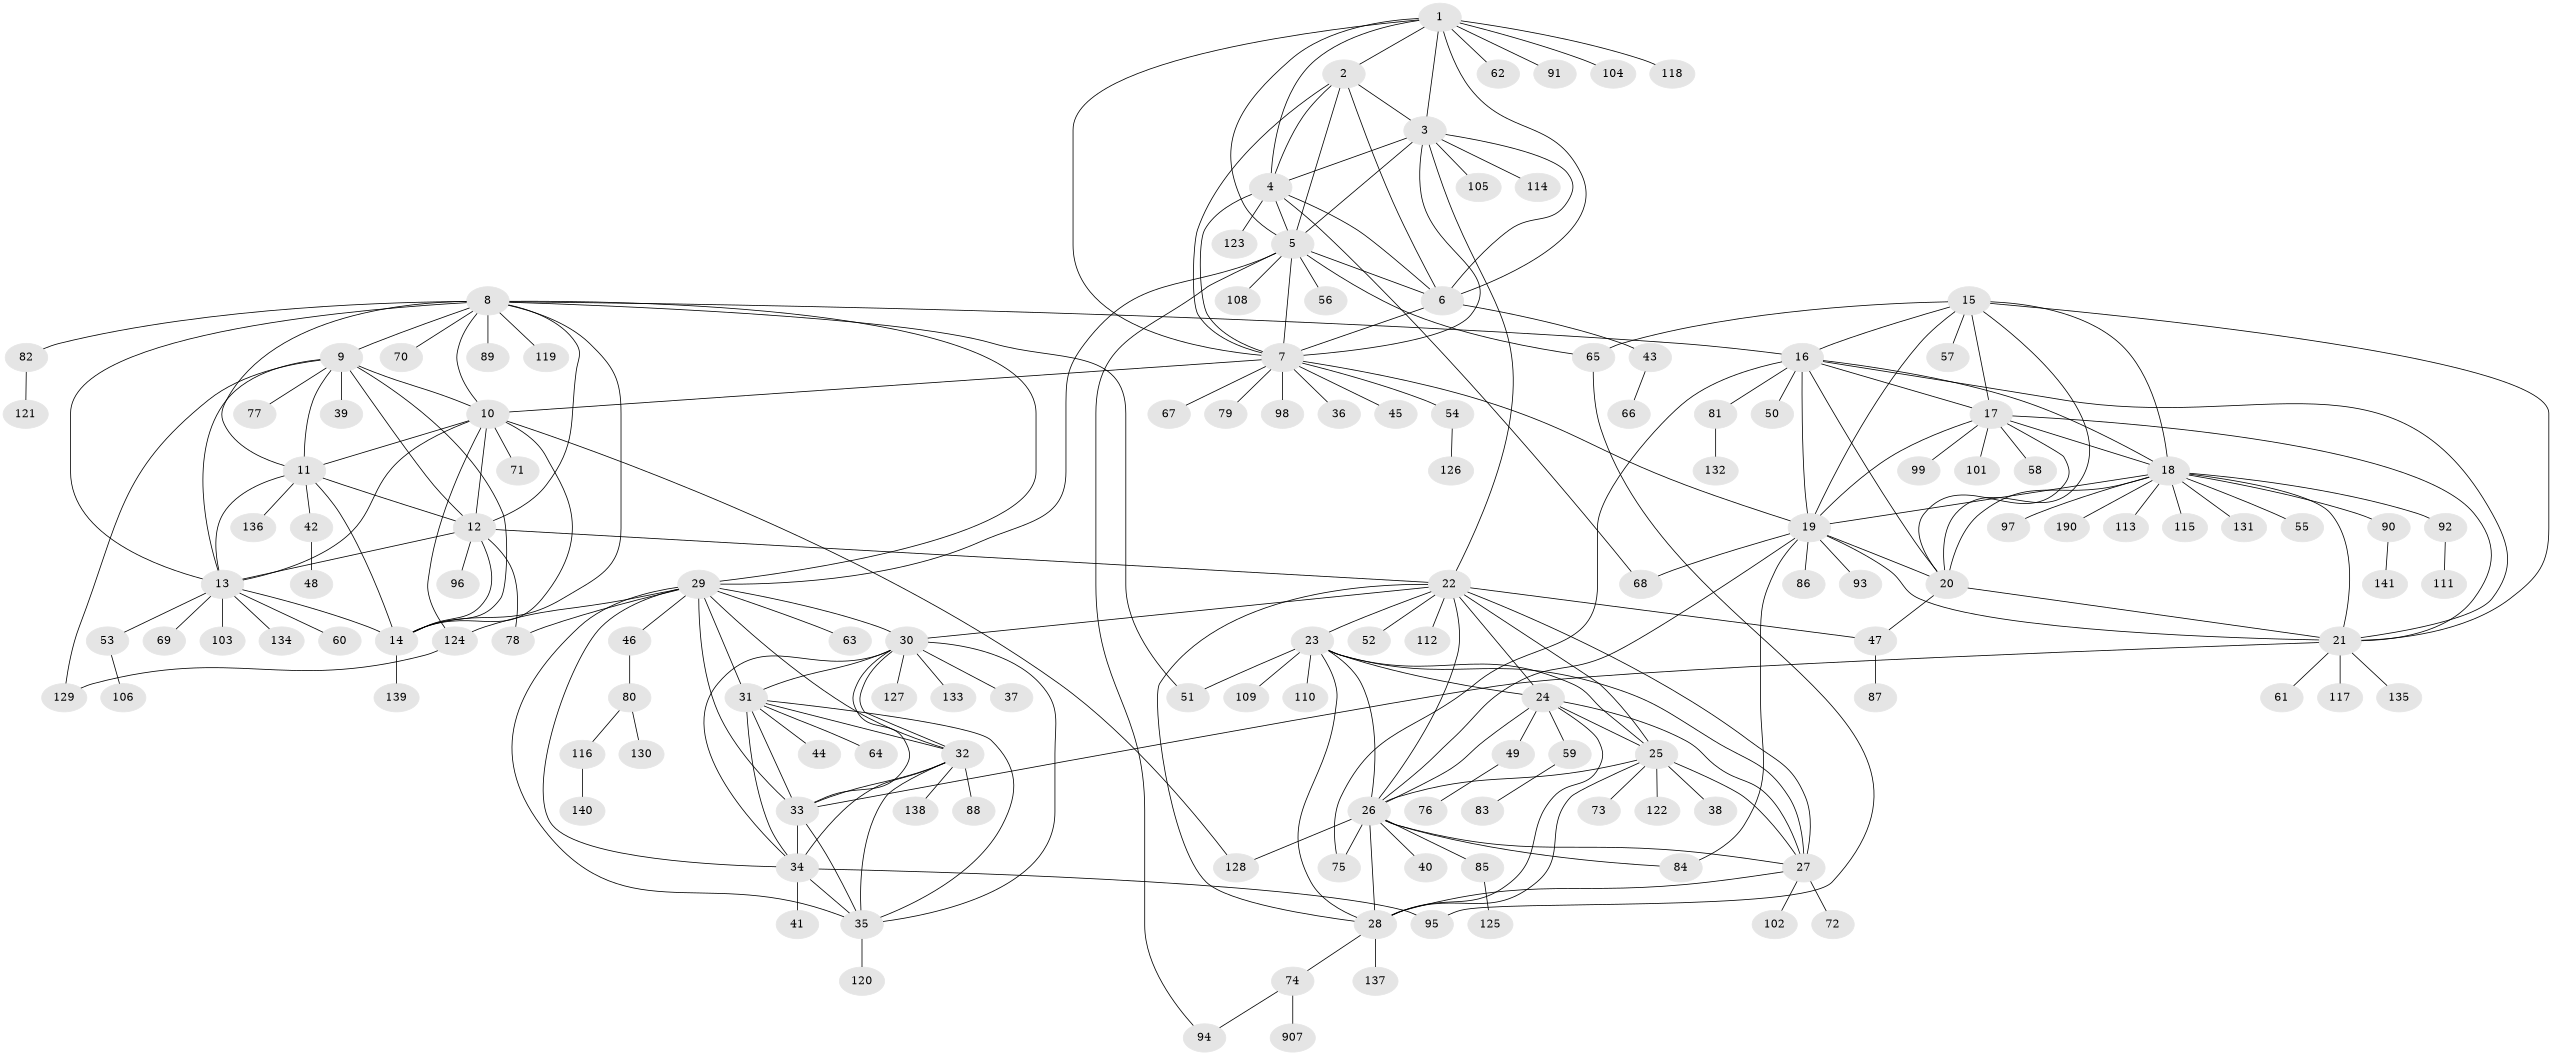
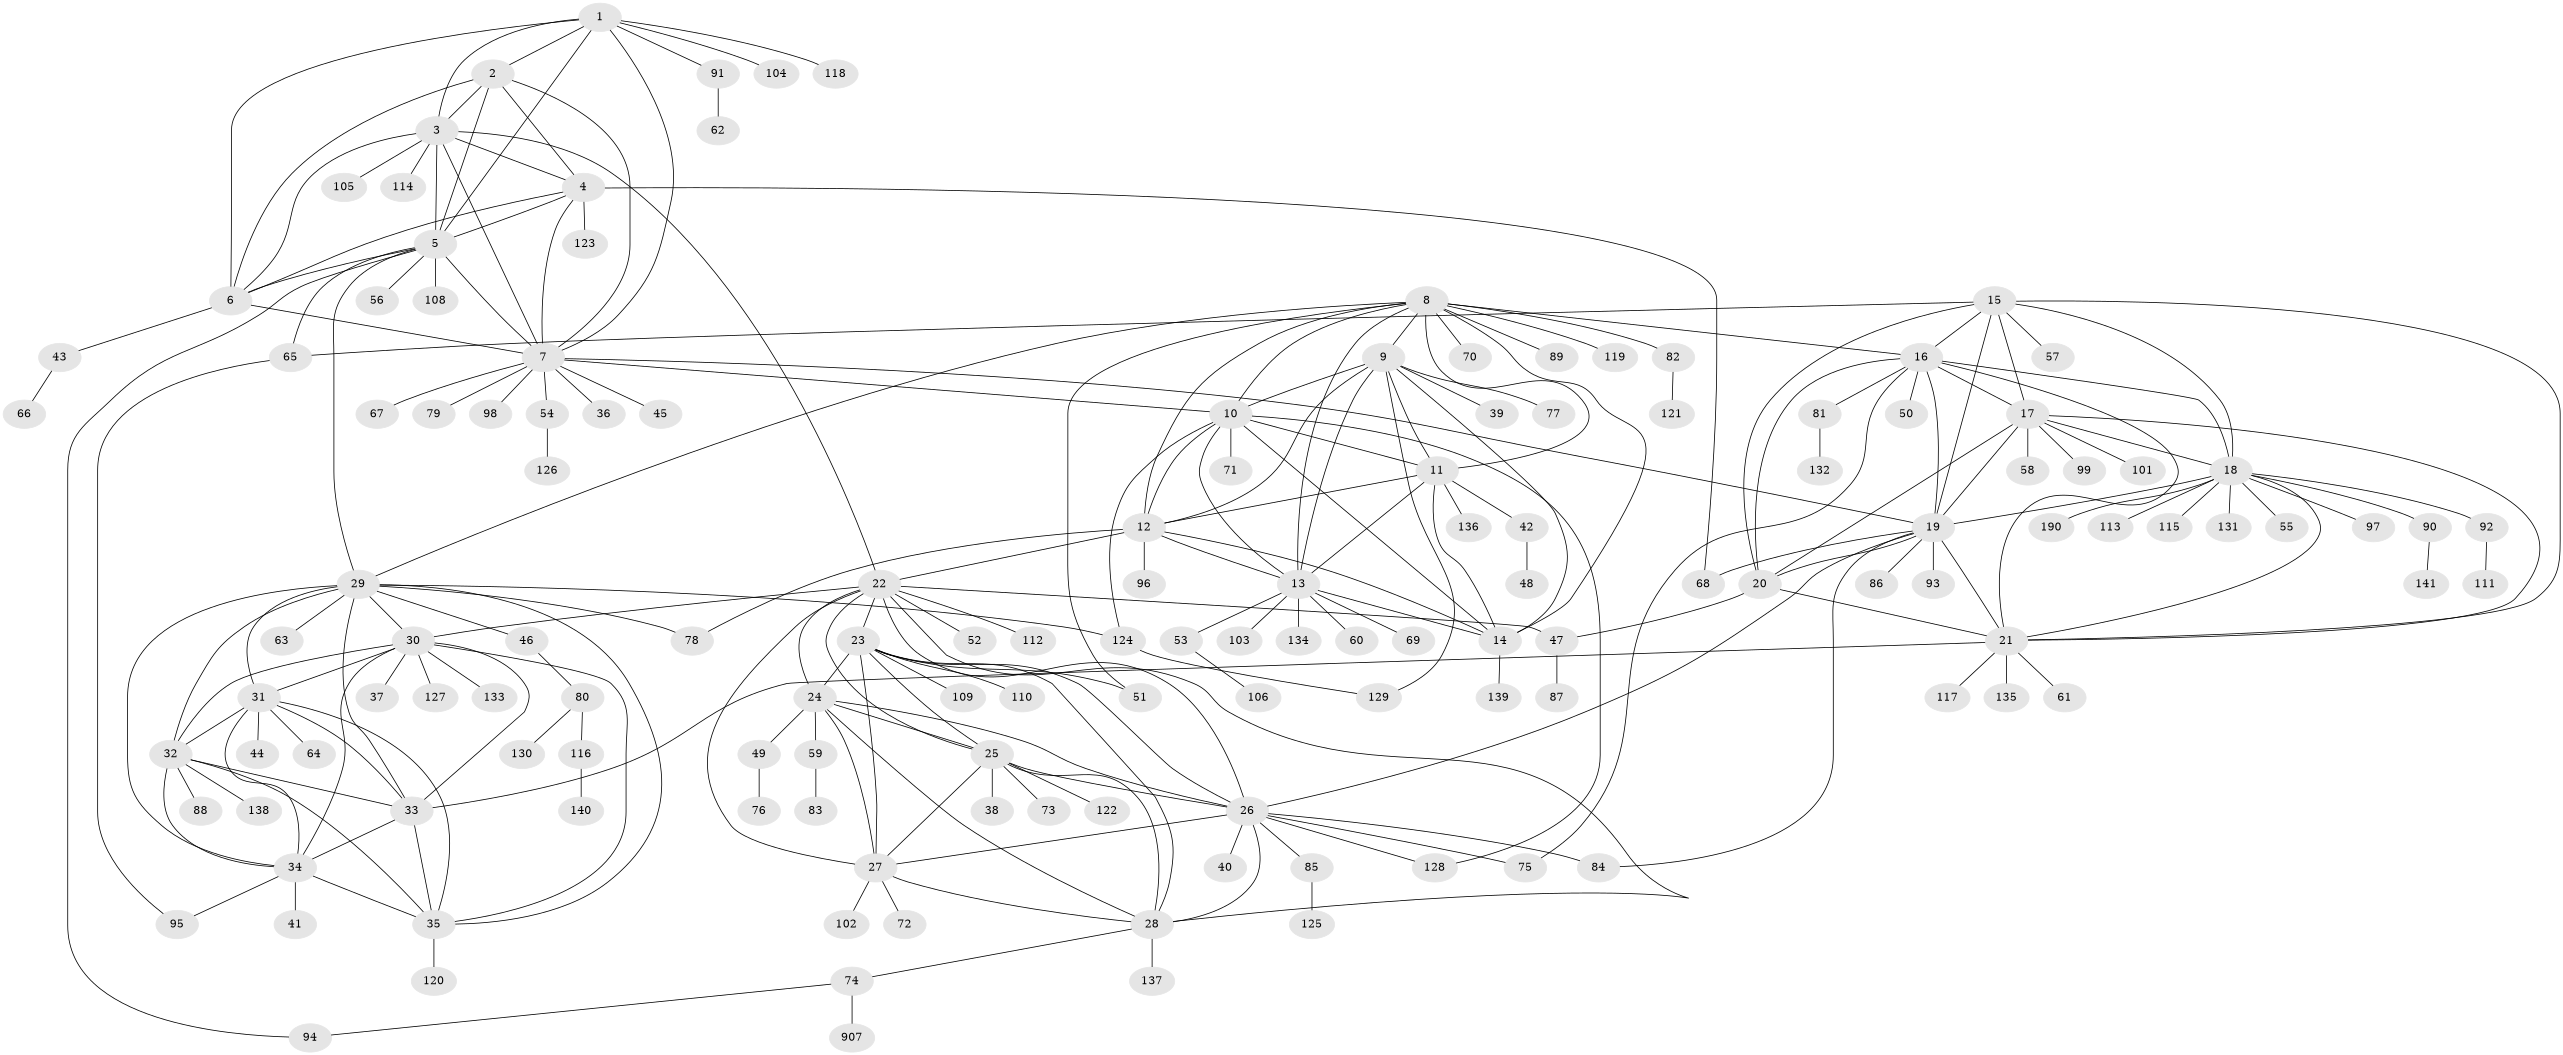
edge "1" -- "62": now "91" -- "62"
edge "1" -- "4": removed
edge "18" -- "20": removed
